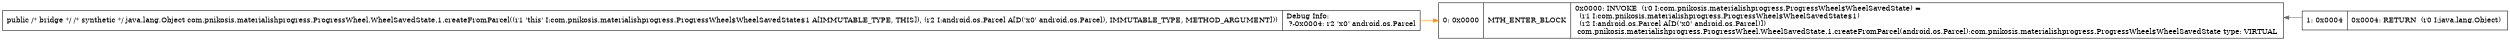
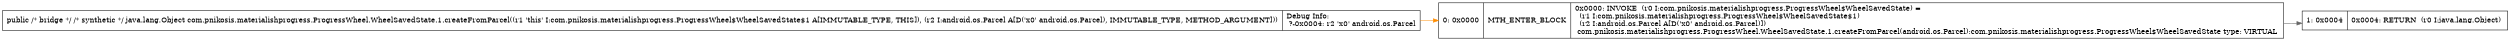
edge "1: 0x0004" -> "0: 0x0000": reversed
